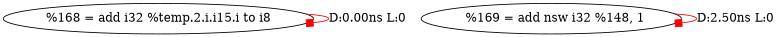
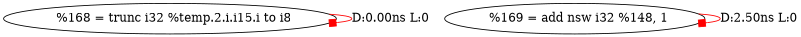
node "%168 = add i32 %temp.2.i.i15.i to i8": label "%168 = add i32 %temp.2.i.i15.i to i8" -> "%168 = trunc i32 %temp.2.i.i15.i to i8"
